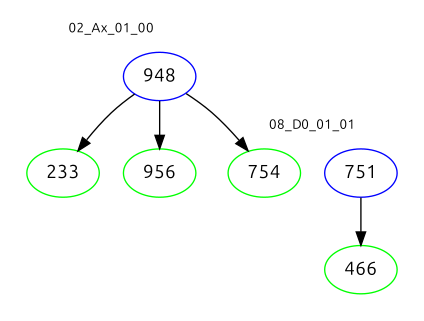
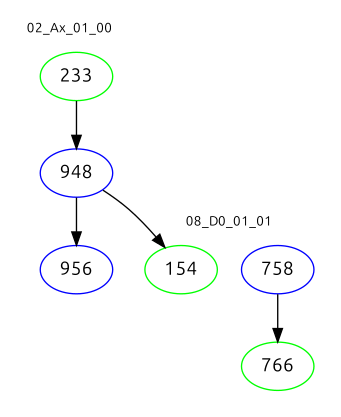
edge "948" -> "233": reversed
node "956": color green -> blue
node "754": label "754" -> "154"
node "751": label "751" -> "758"
node "466": label "466" -> "766"
